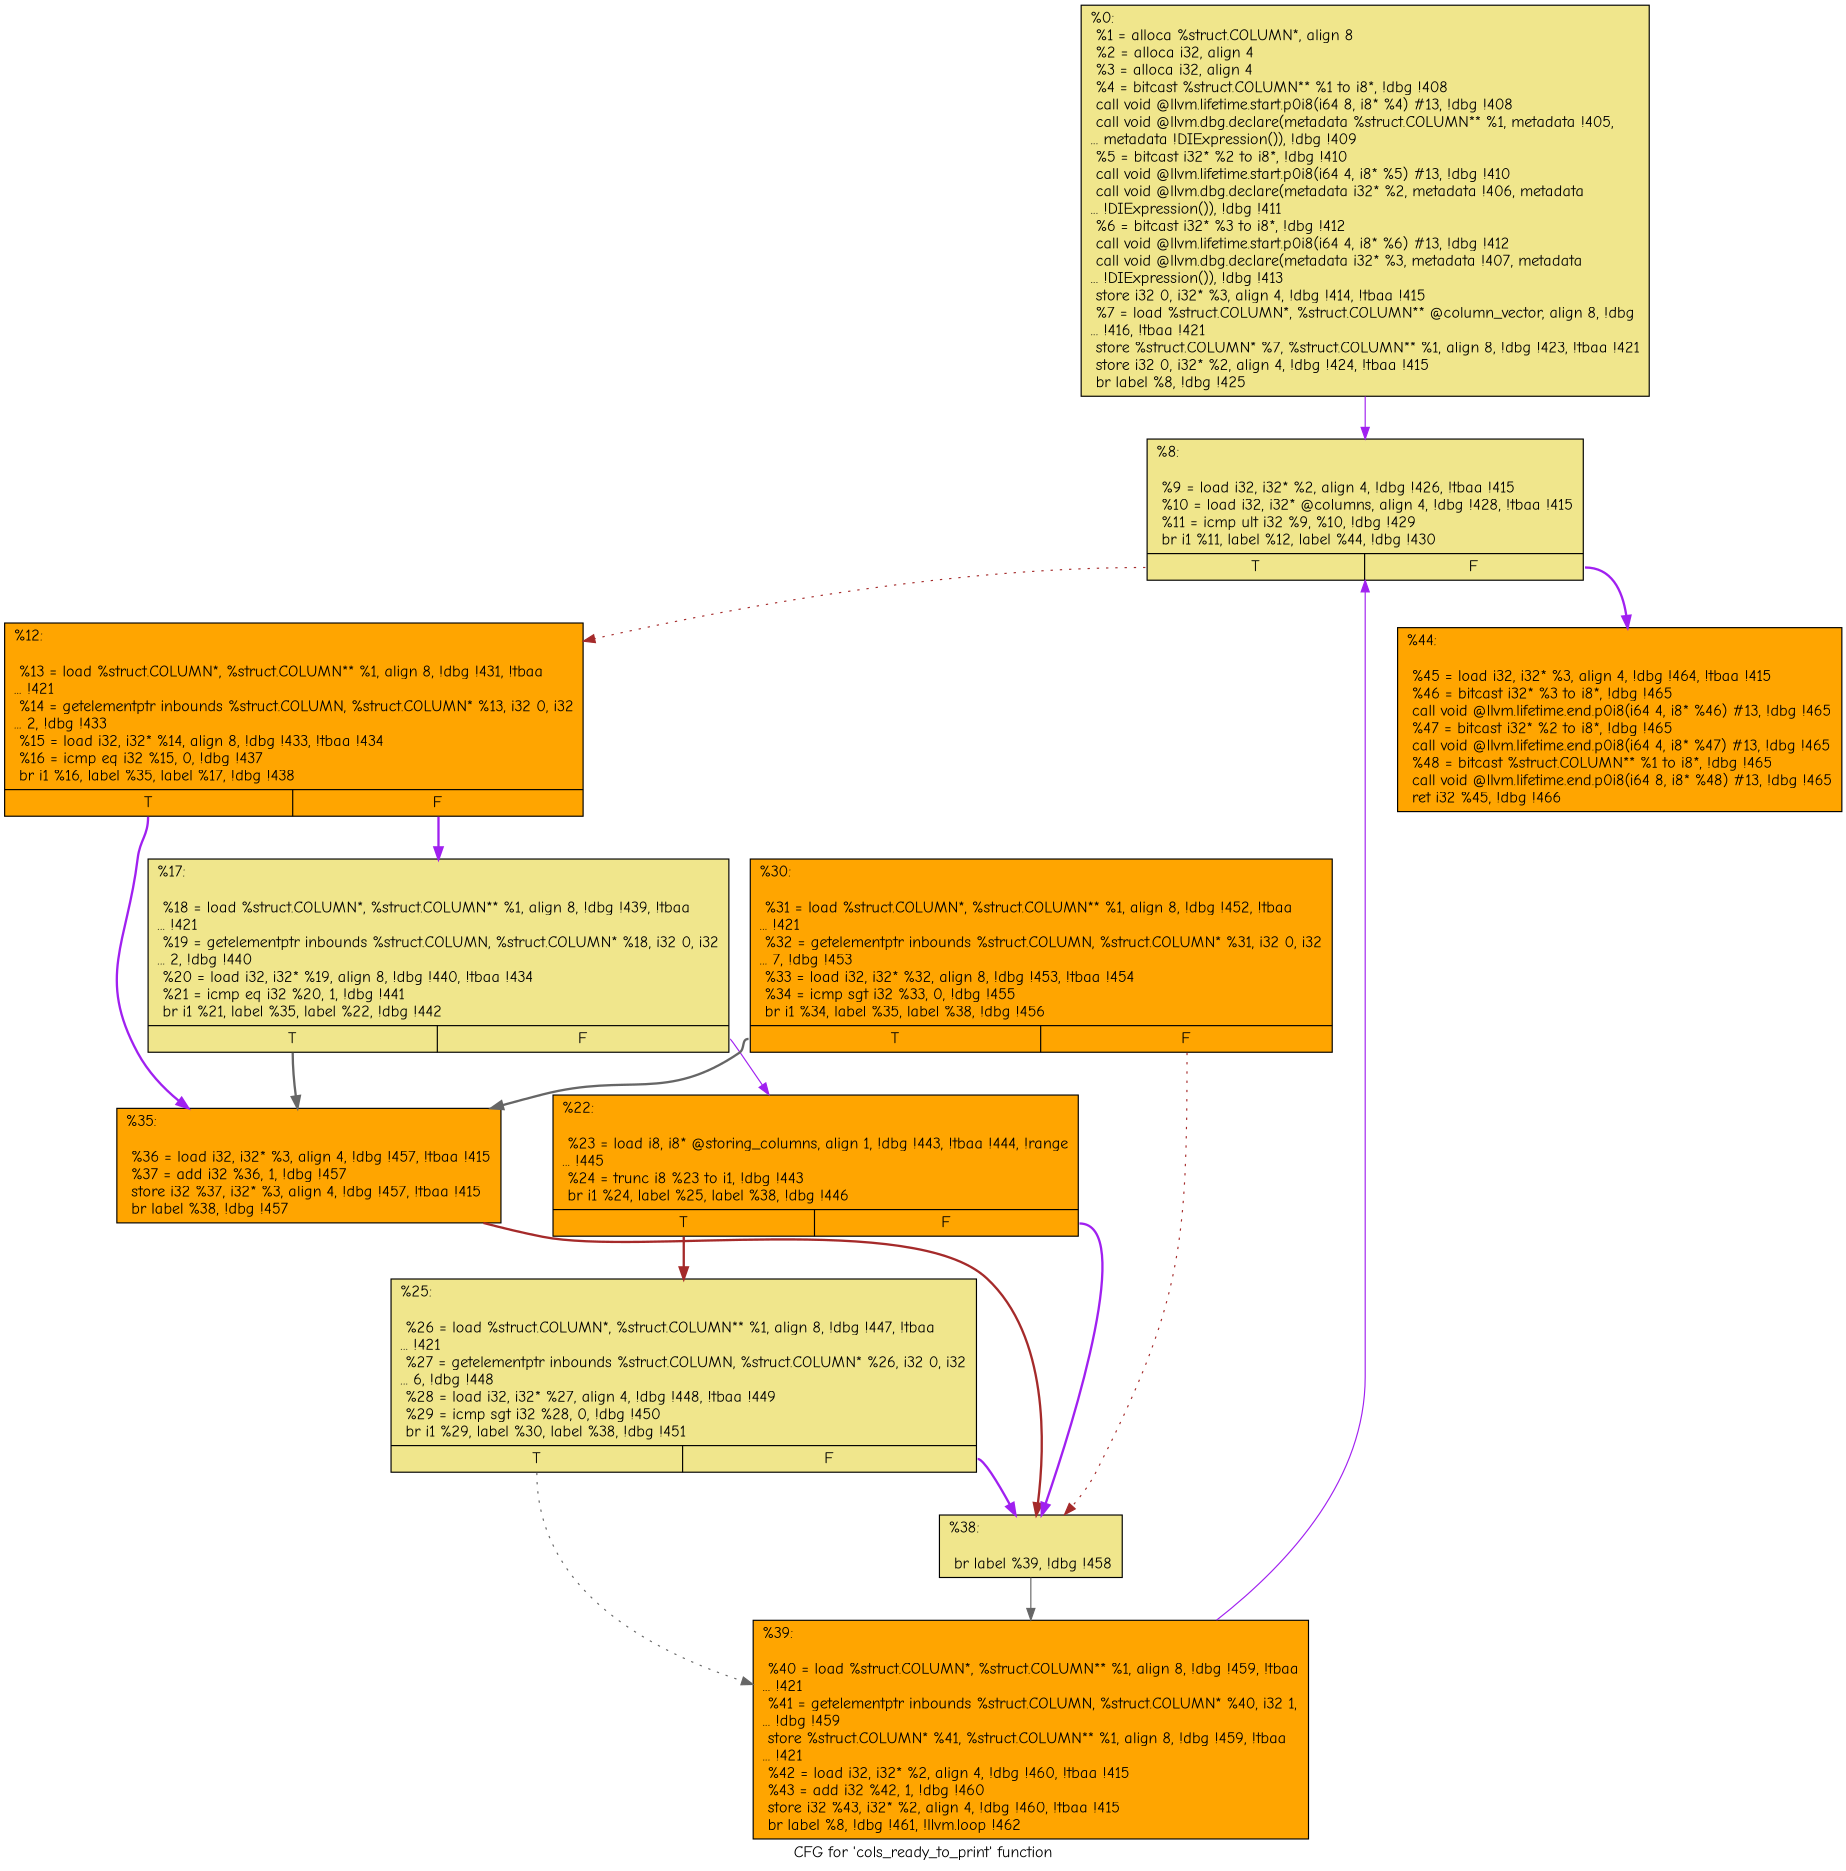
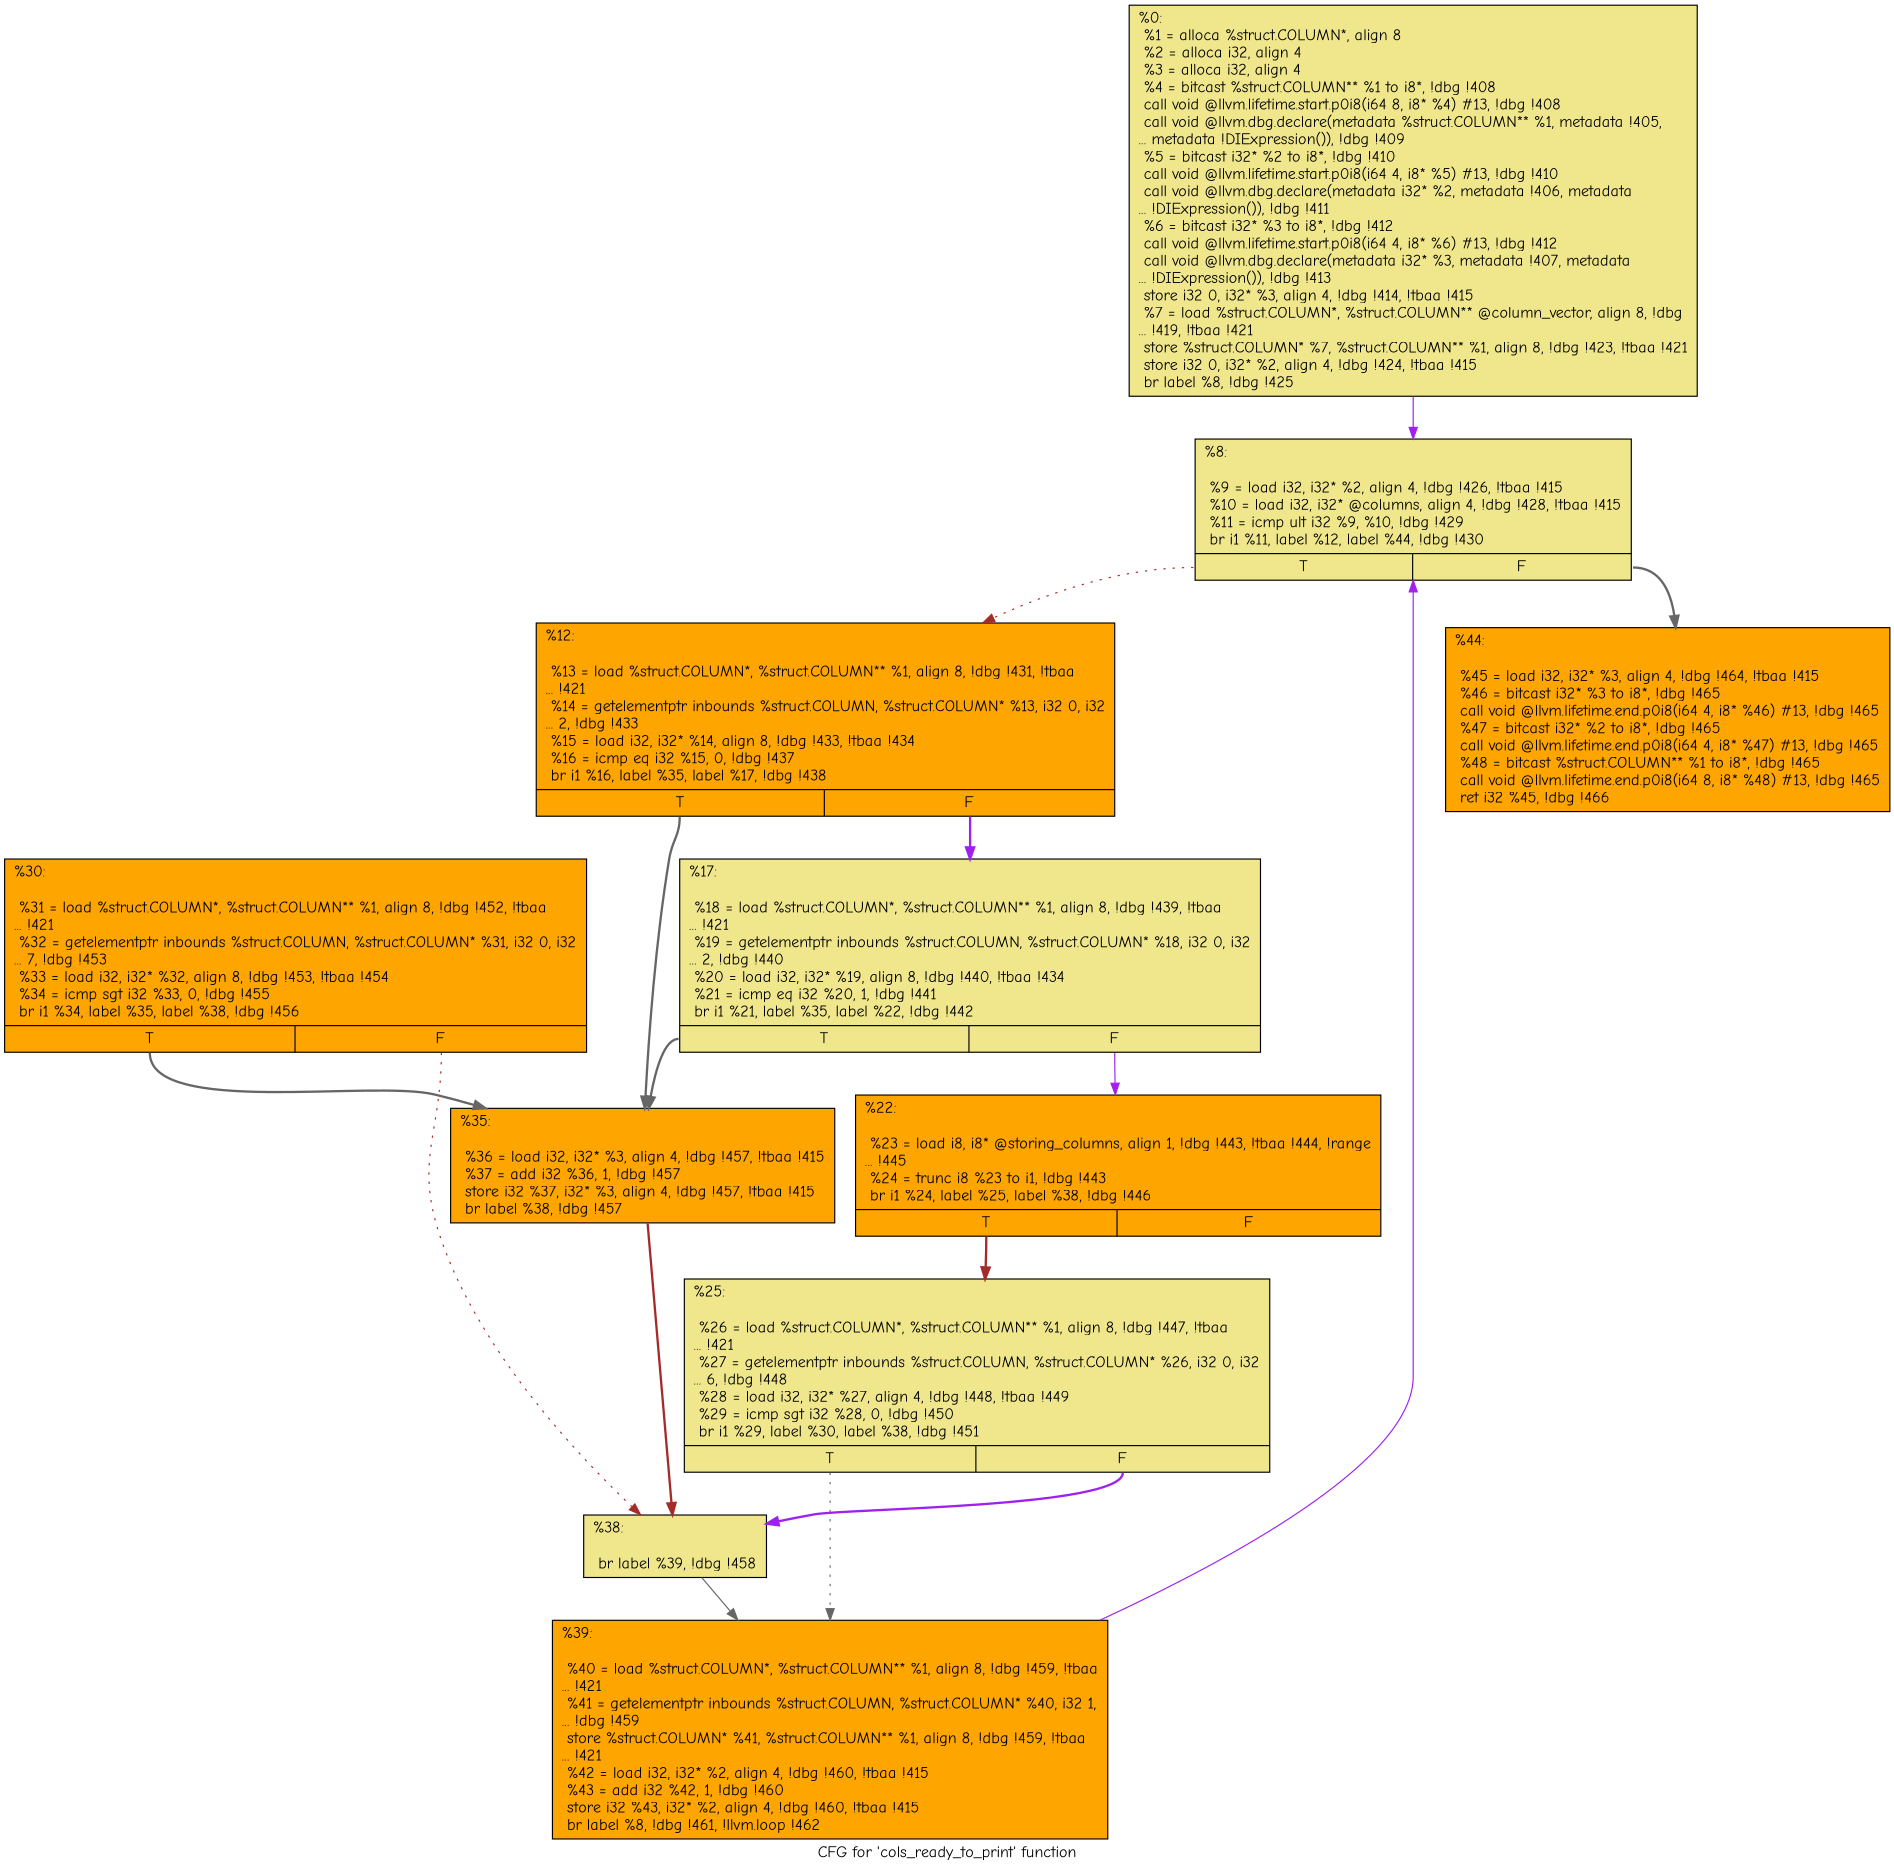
node "%0:": text "... !416, !tbaa !421" -> "... !419, !tbaa !421"
edge "%8:" -> "%44:": color purple -> gray40
edge "%12:" -> "%35:": color purple -> gray40
edge "%22:" -> "%38:": removed
